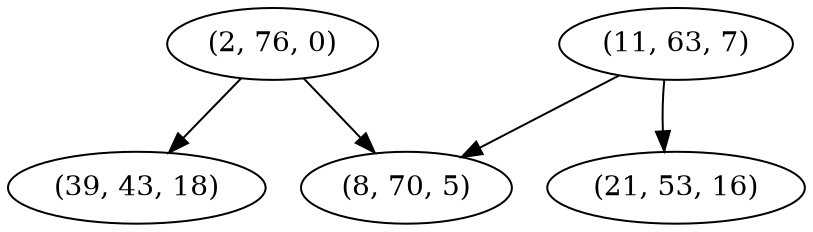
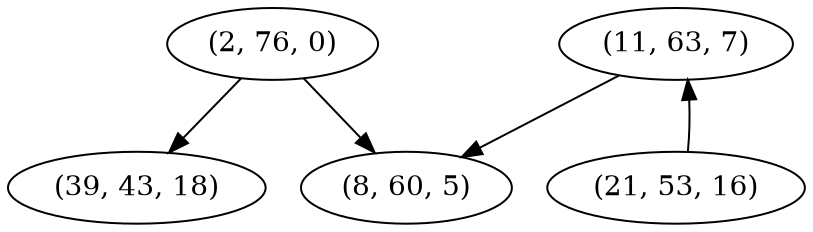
edge "(11, 63, 7)" -> "(21, 53, 16)": reversed
node "(8, 70, 5)": label "(8, 70, 5)" -> "(8, 60, 5)"
